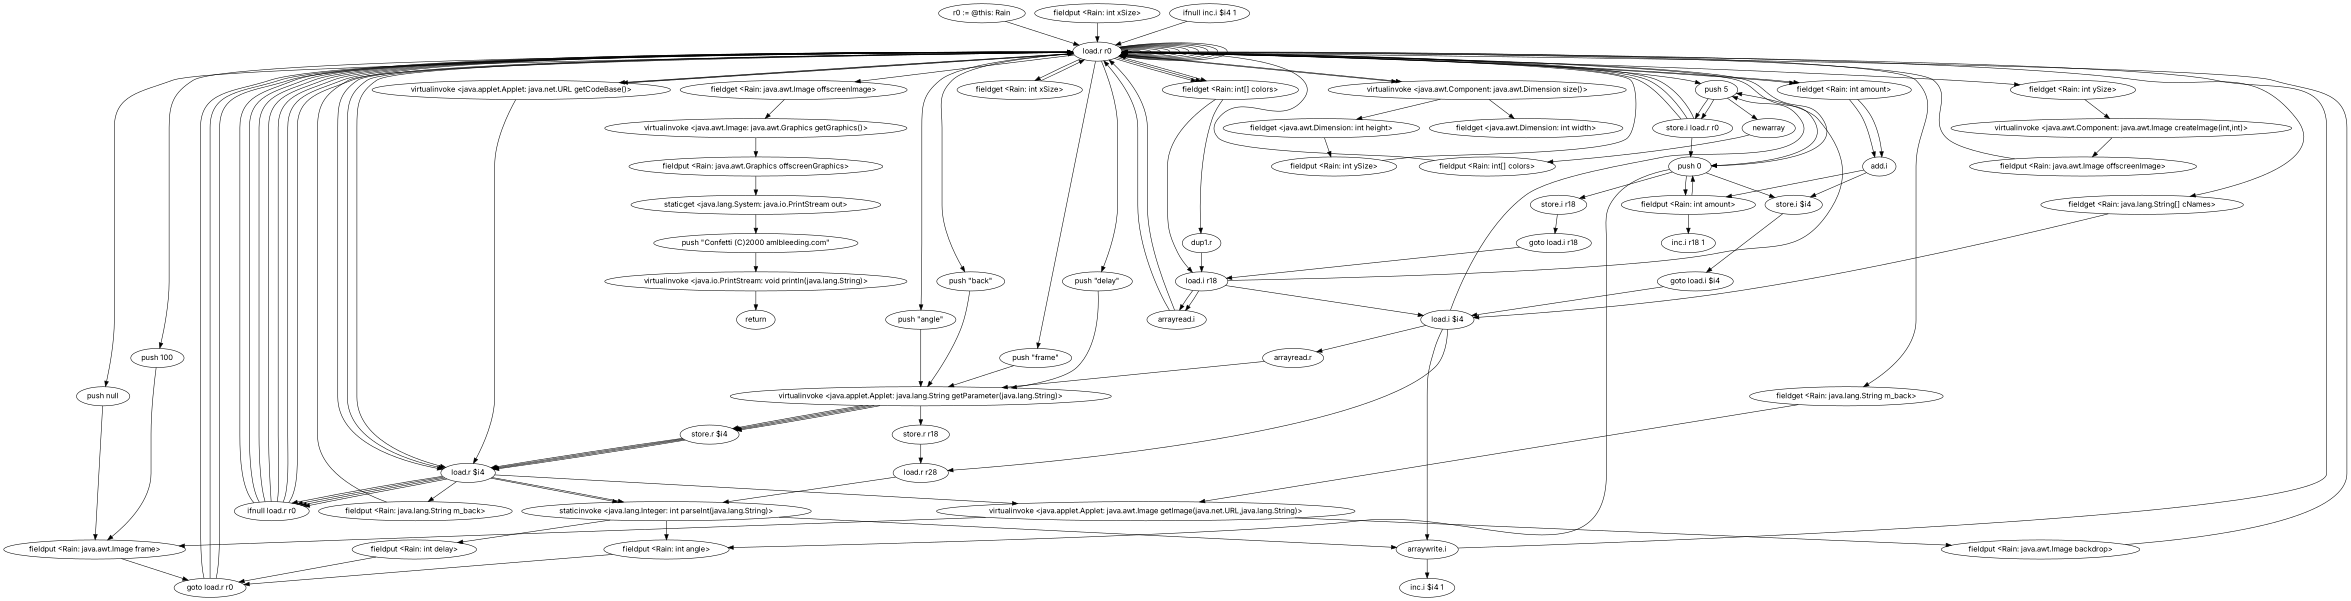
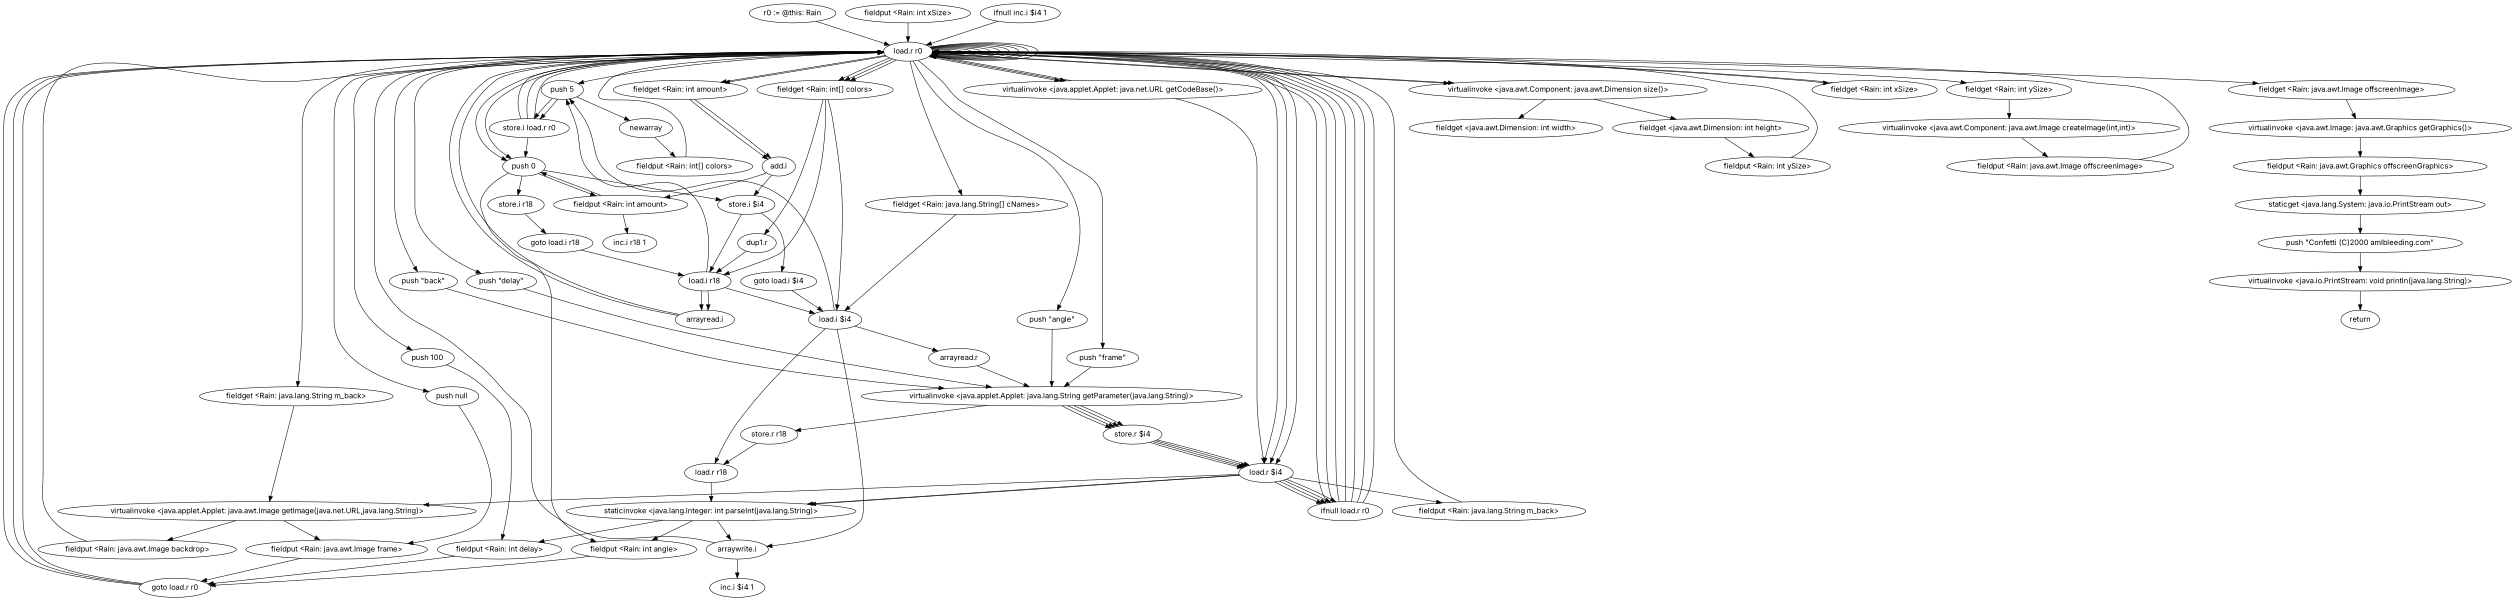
edge "fieldget <Rain: int[] colors>" -> "load.i $i4": added
edge "store.i $i4" -> "load.i r18": added
edge "push 100" -> "fieldput <Rain: java.awt.Image frame>": now "push 100" -> "fieldput <Rain: int delay>"
node "load.r r28": label "load.r r28" -> "load.r r18"
